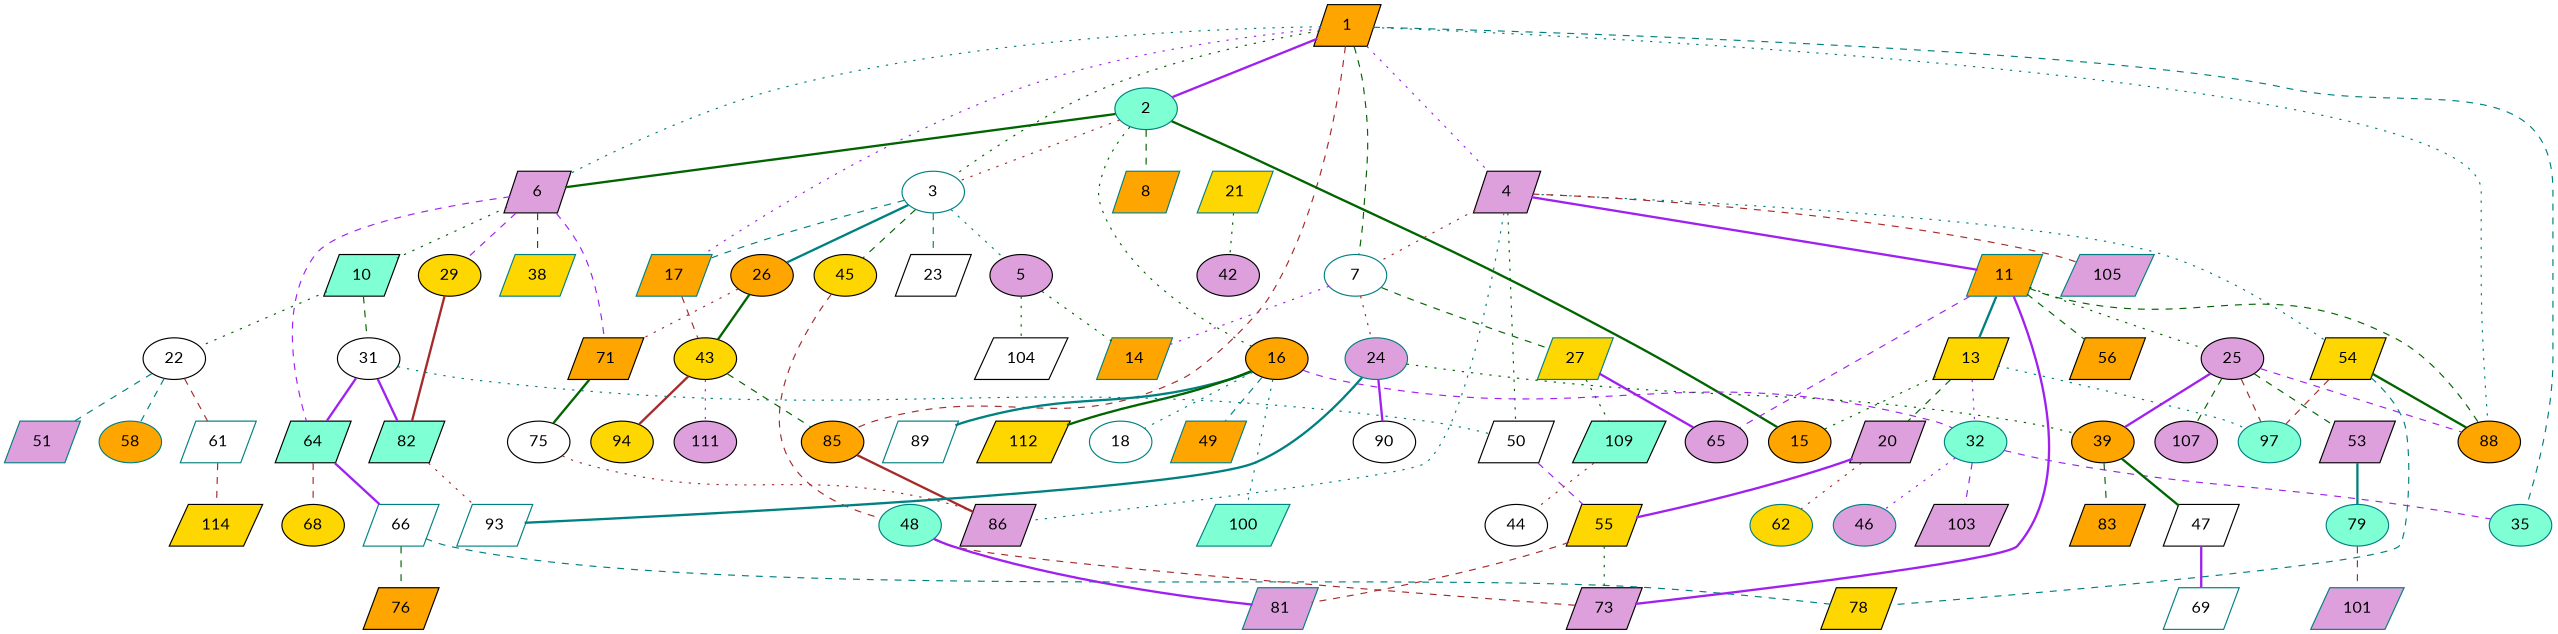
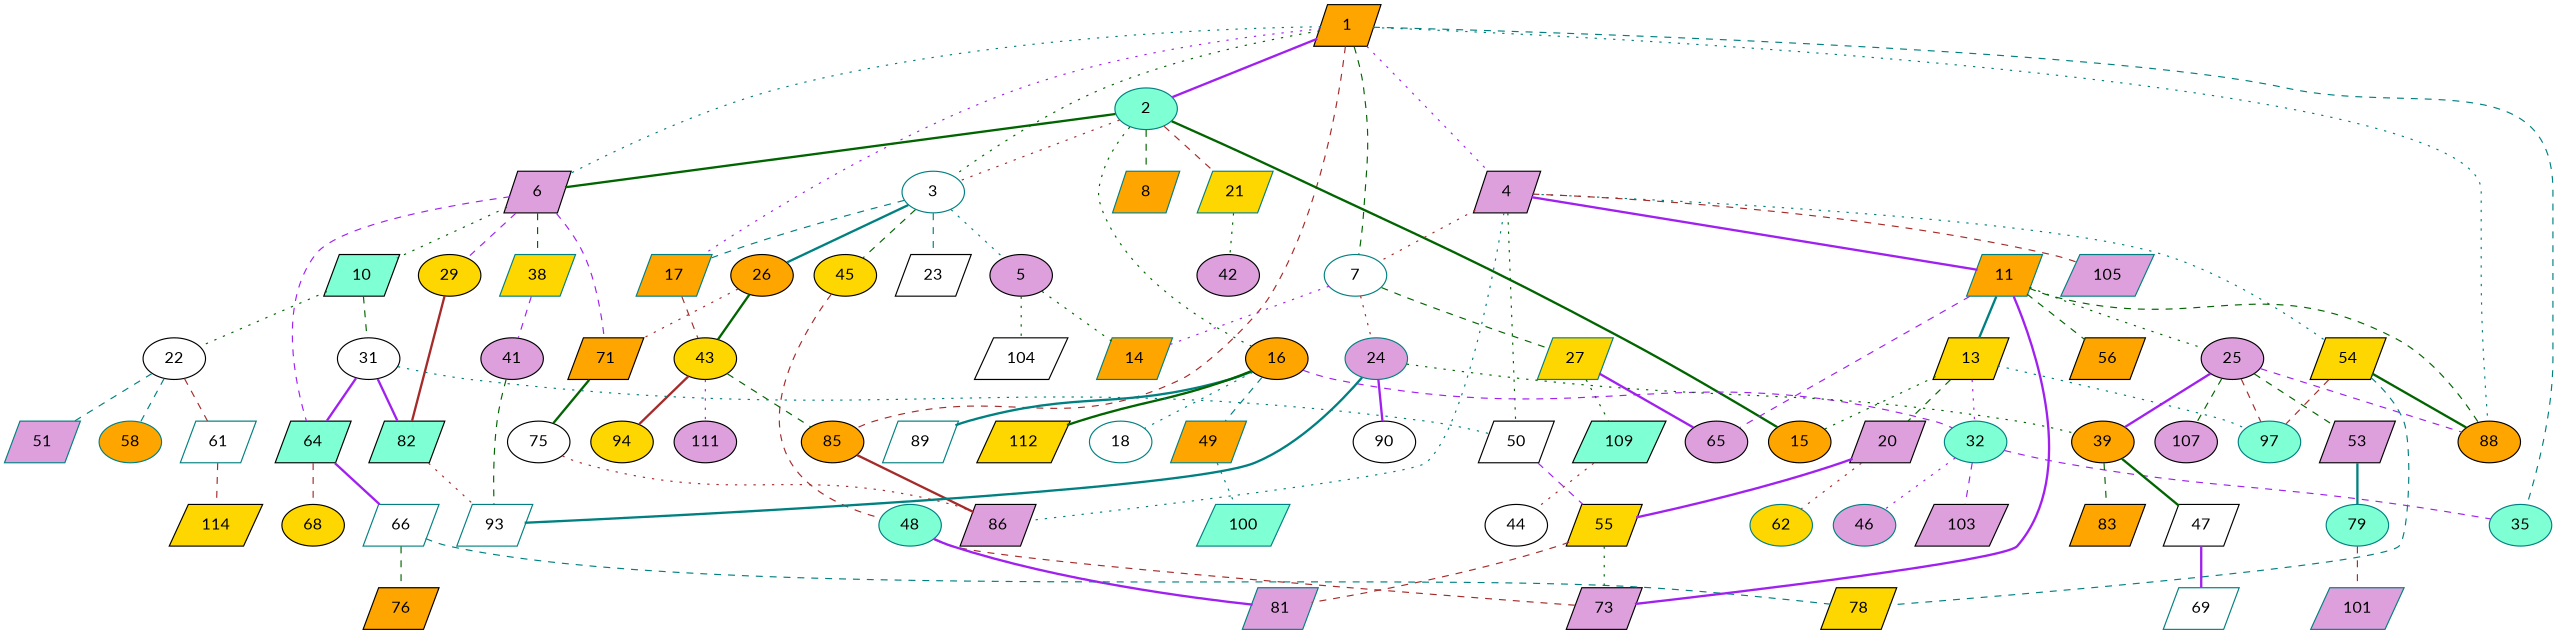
edge "2" -- "21": added
node "41": added
edge "16" -- "100": now "49" -- "100"
